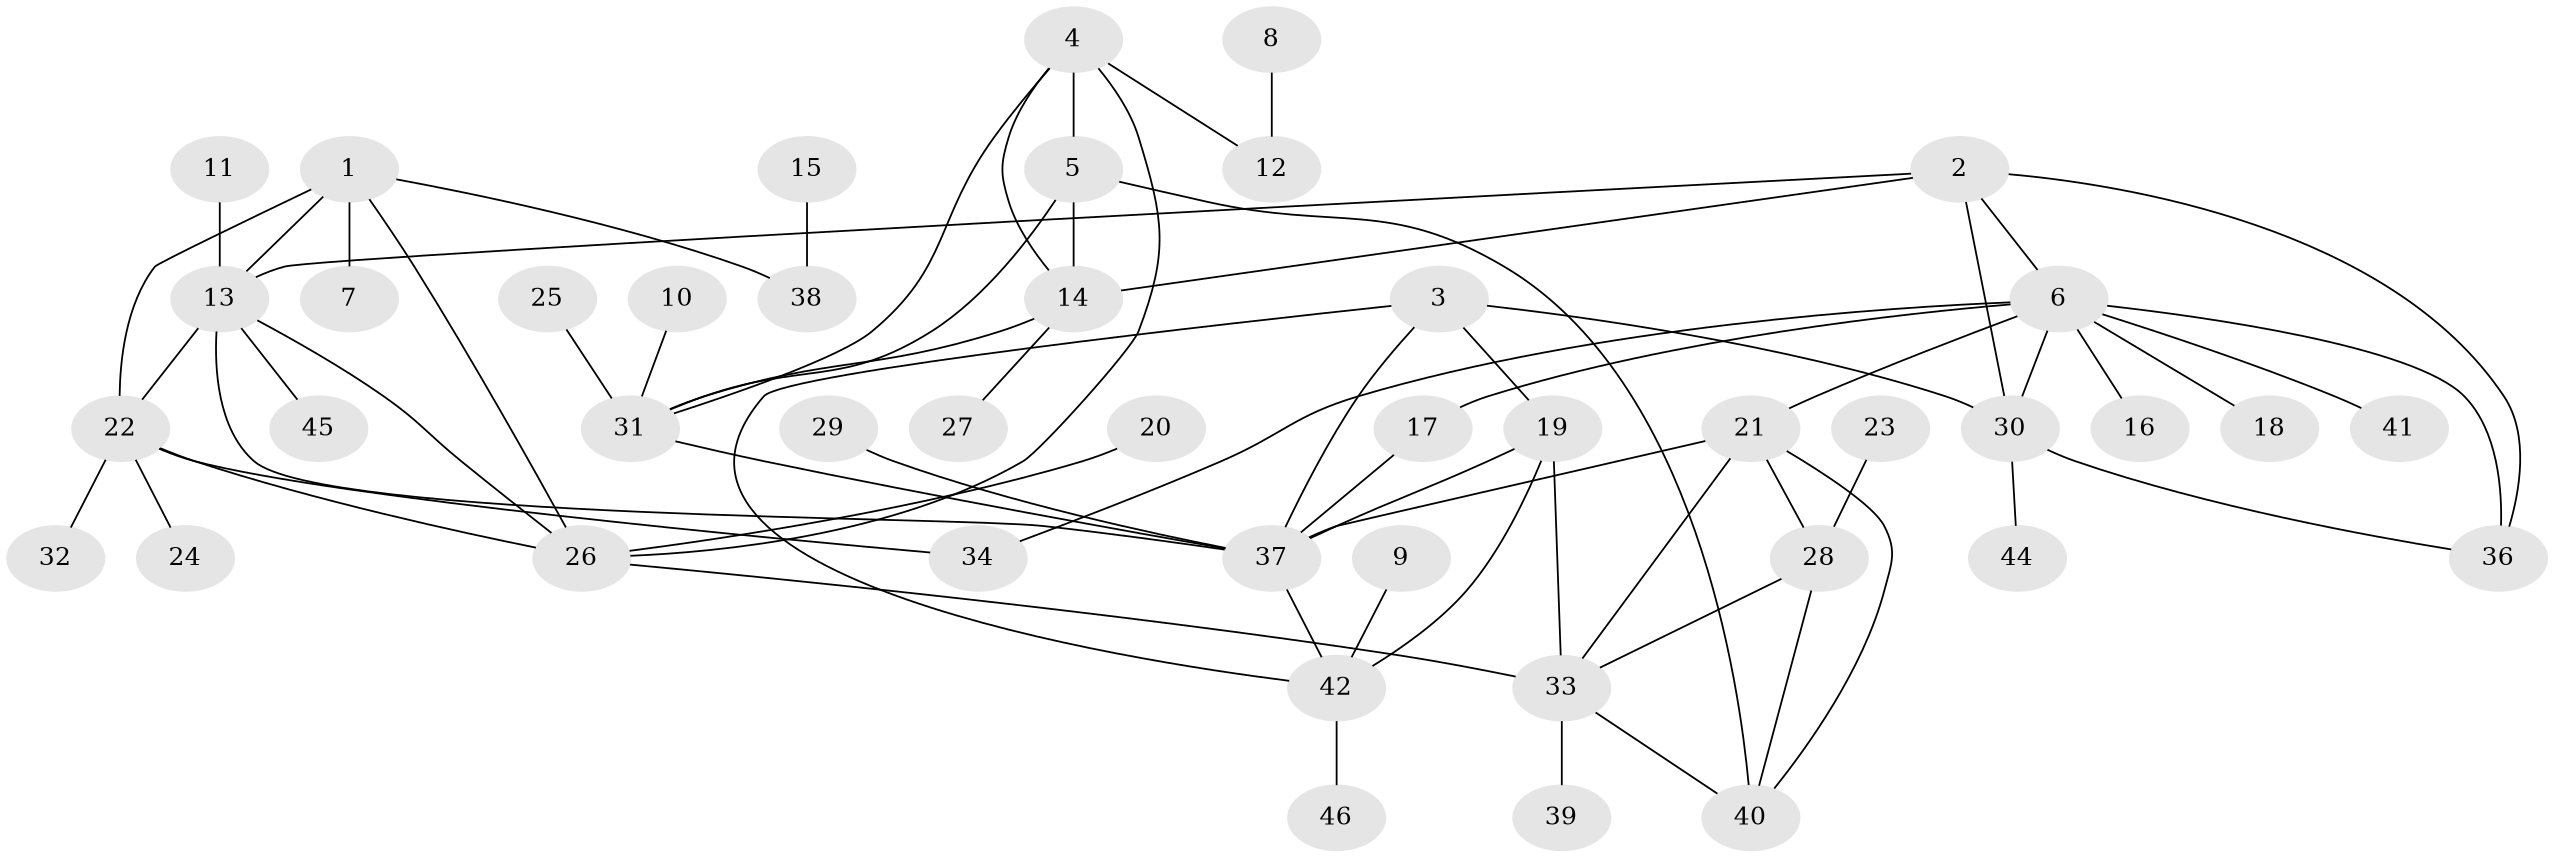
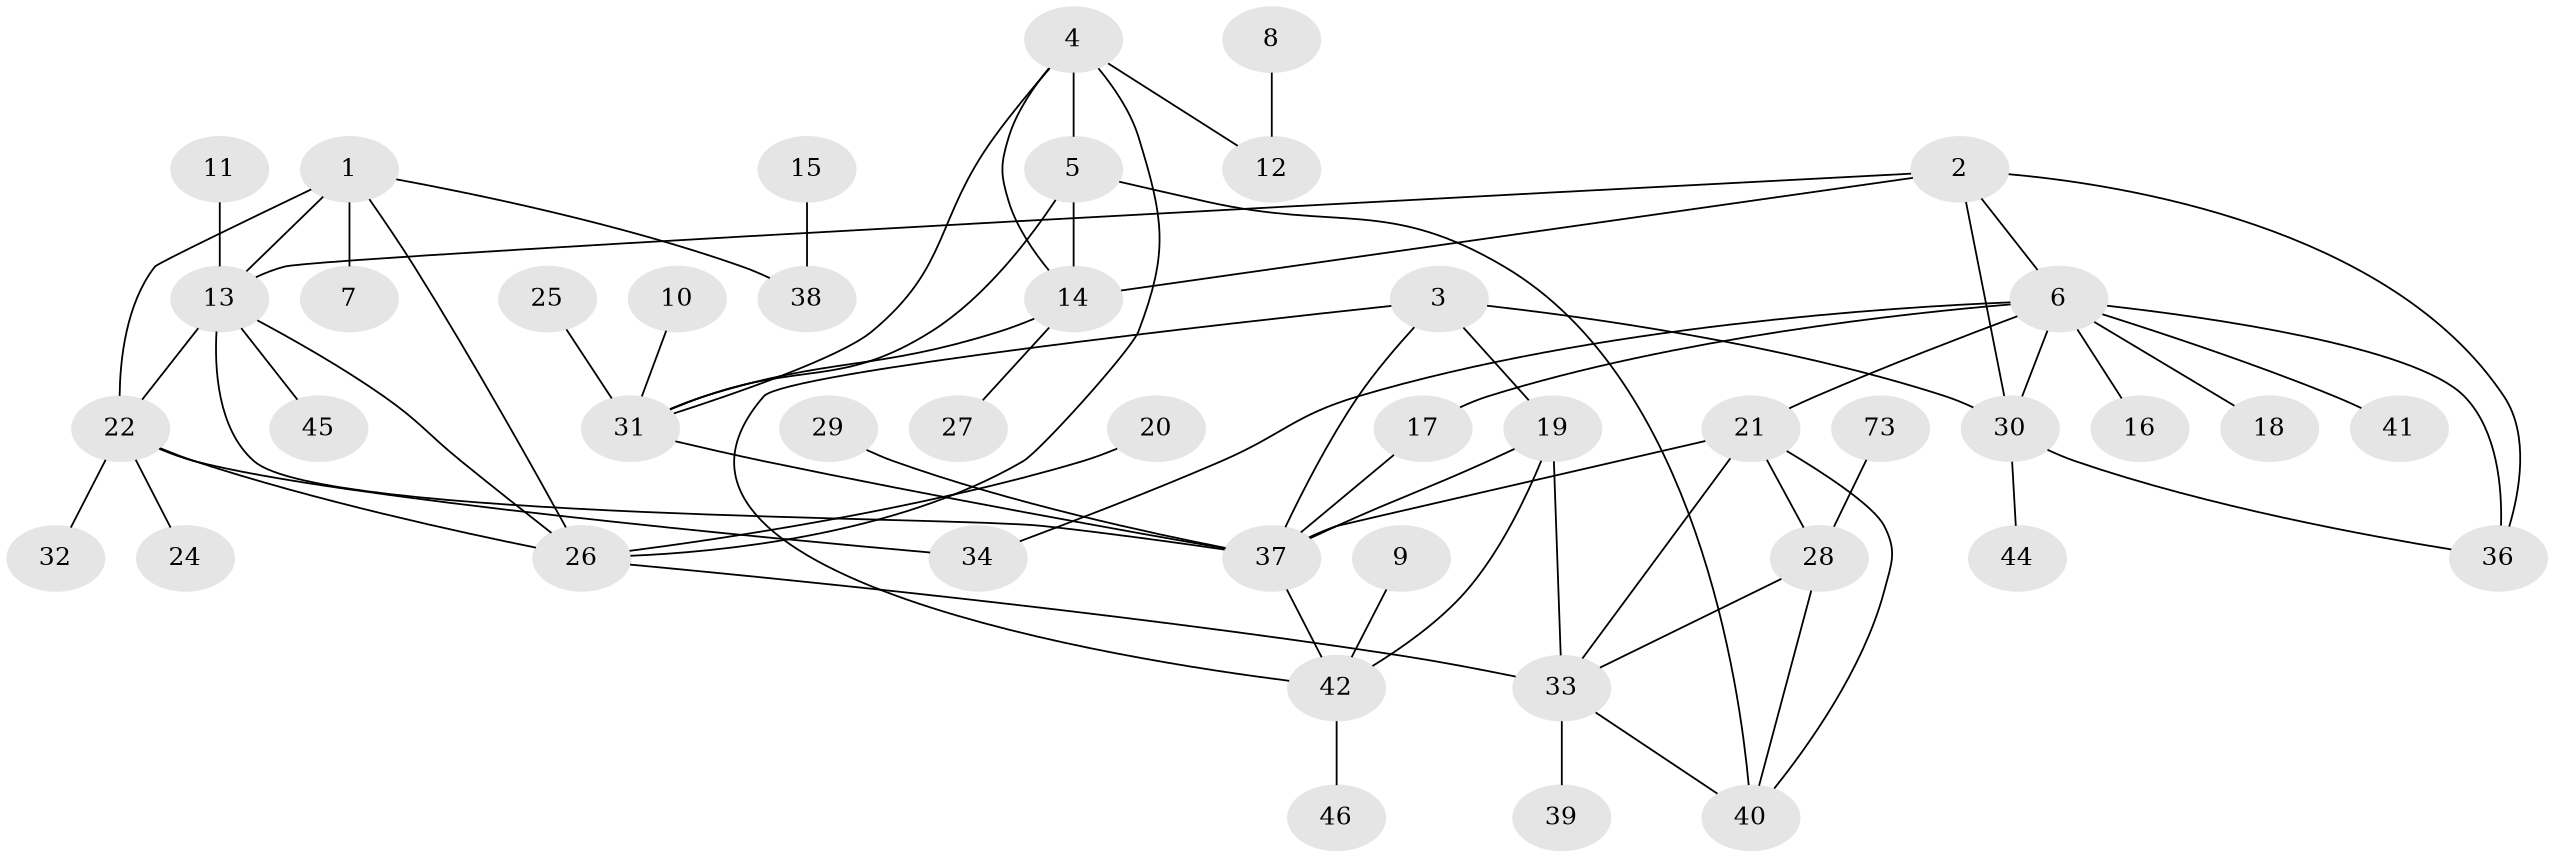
node "23": label "23" -> "73"
